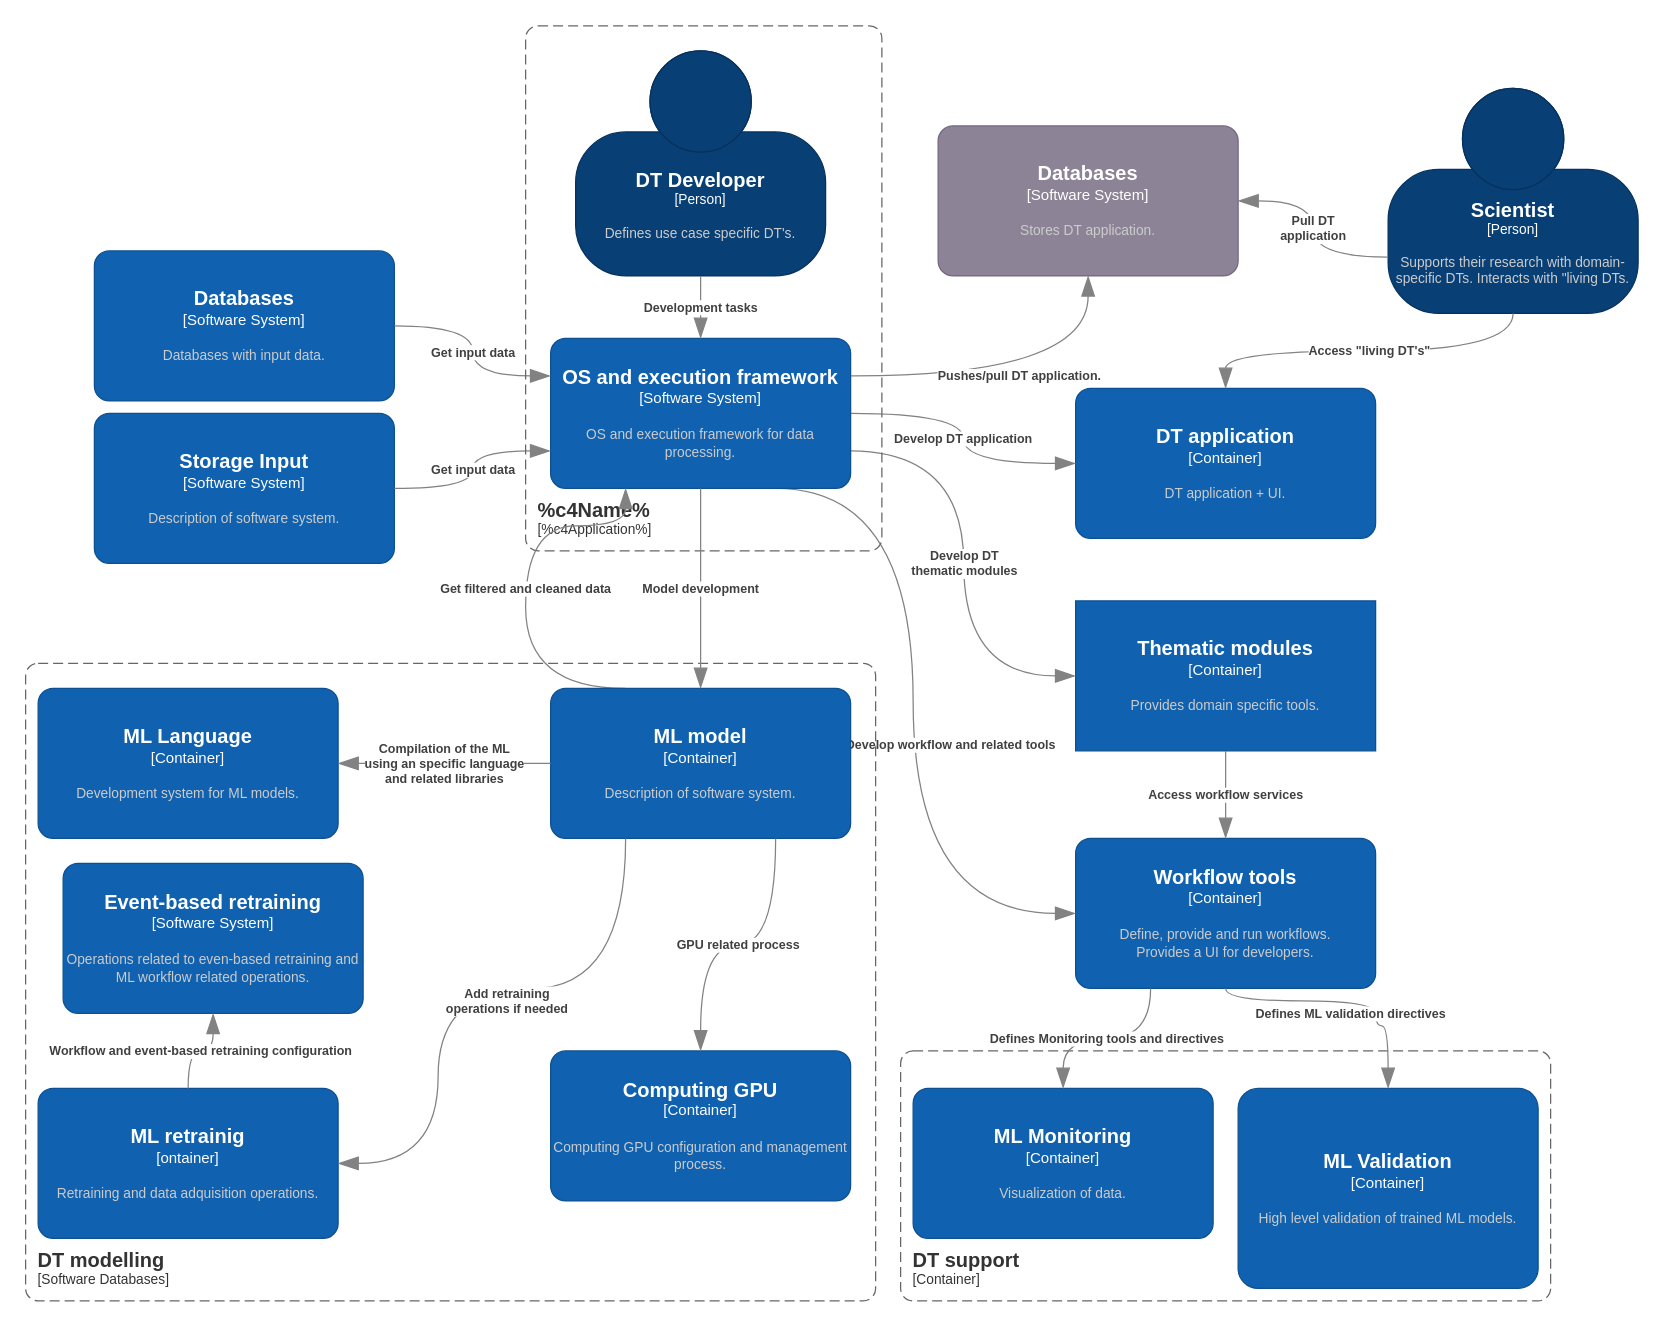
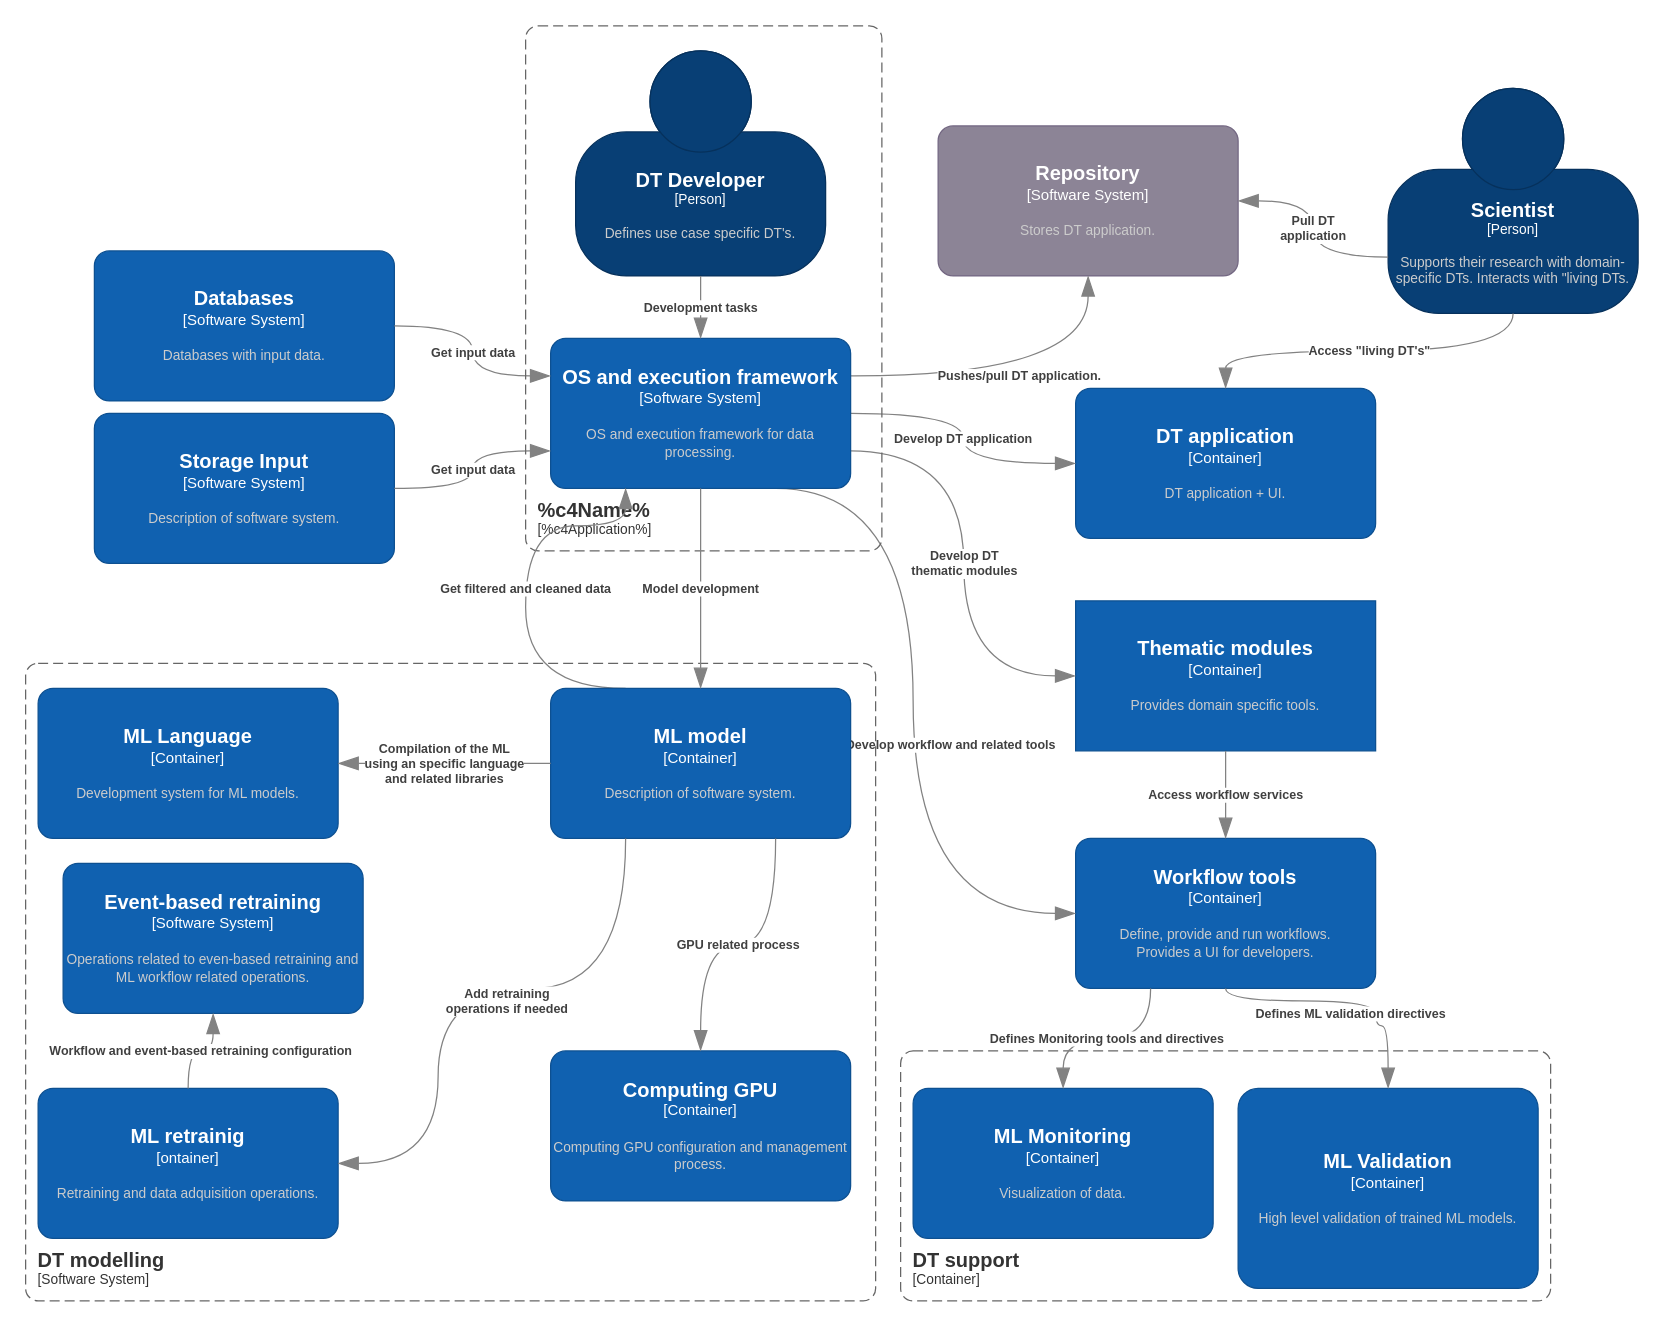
node "Databases [Software System] Stores DT application.": label "Databases [Software System] Stores DT application." -> "Repository [Software System] Stores DT application."
node "DT modelling [Software Databases]": label "DT modelling [Software Databases]" -> "DT modelling [Software System]"
